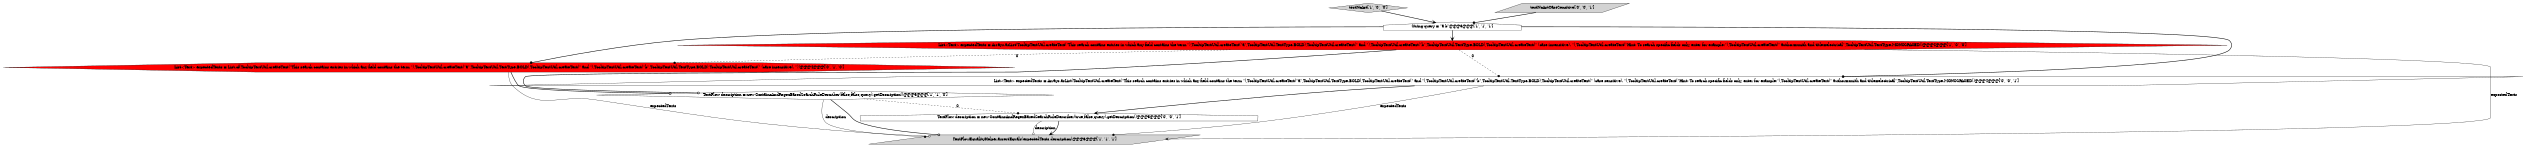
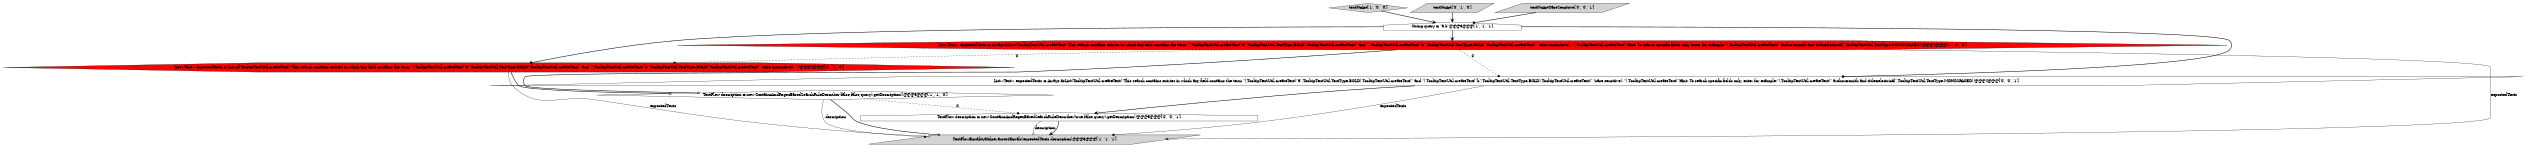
node "testNoAst['0', '1', '0']": added
